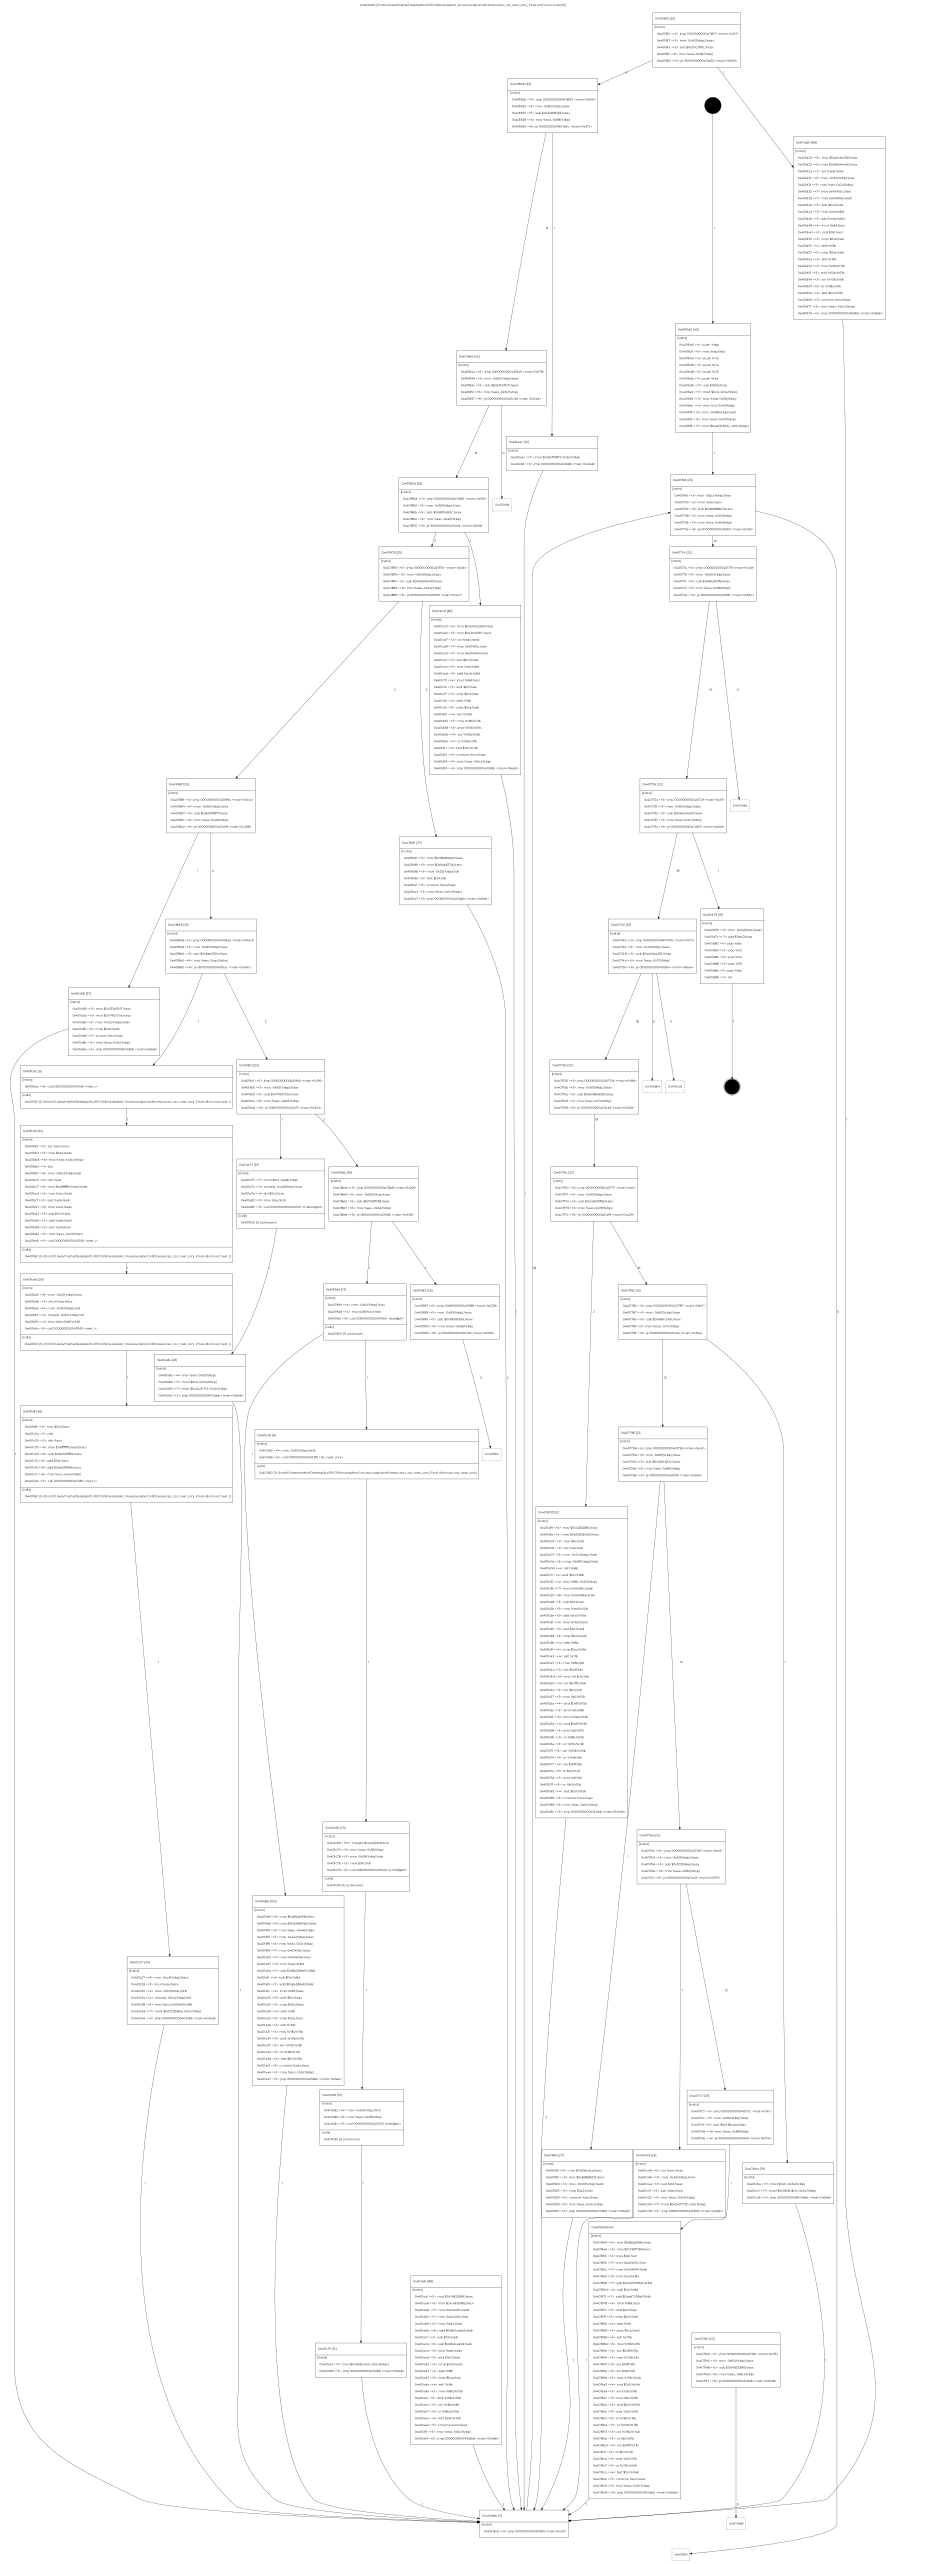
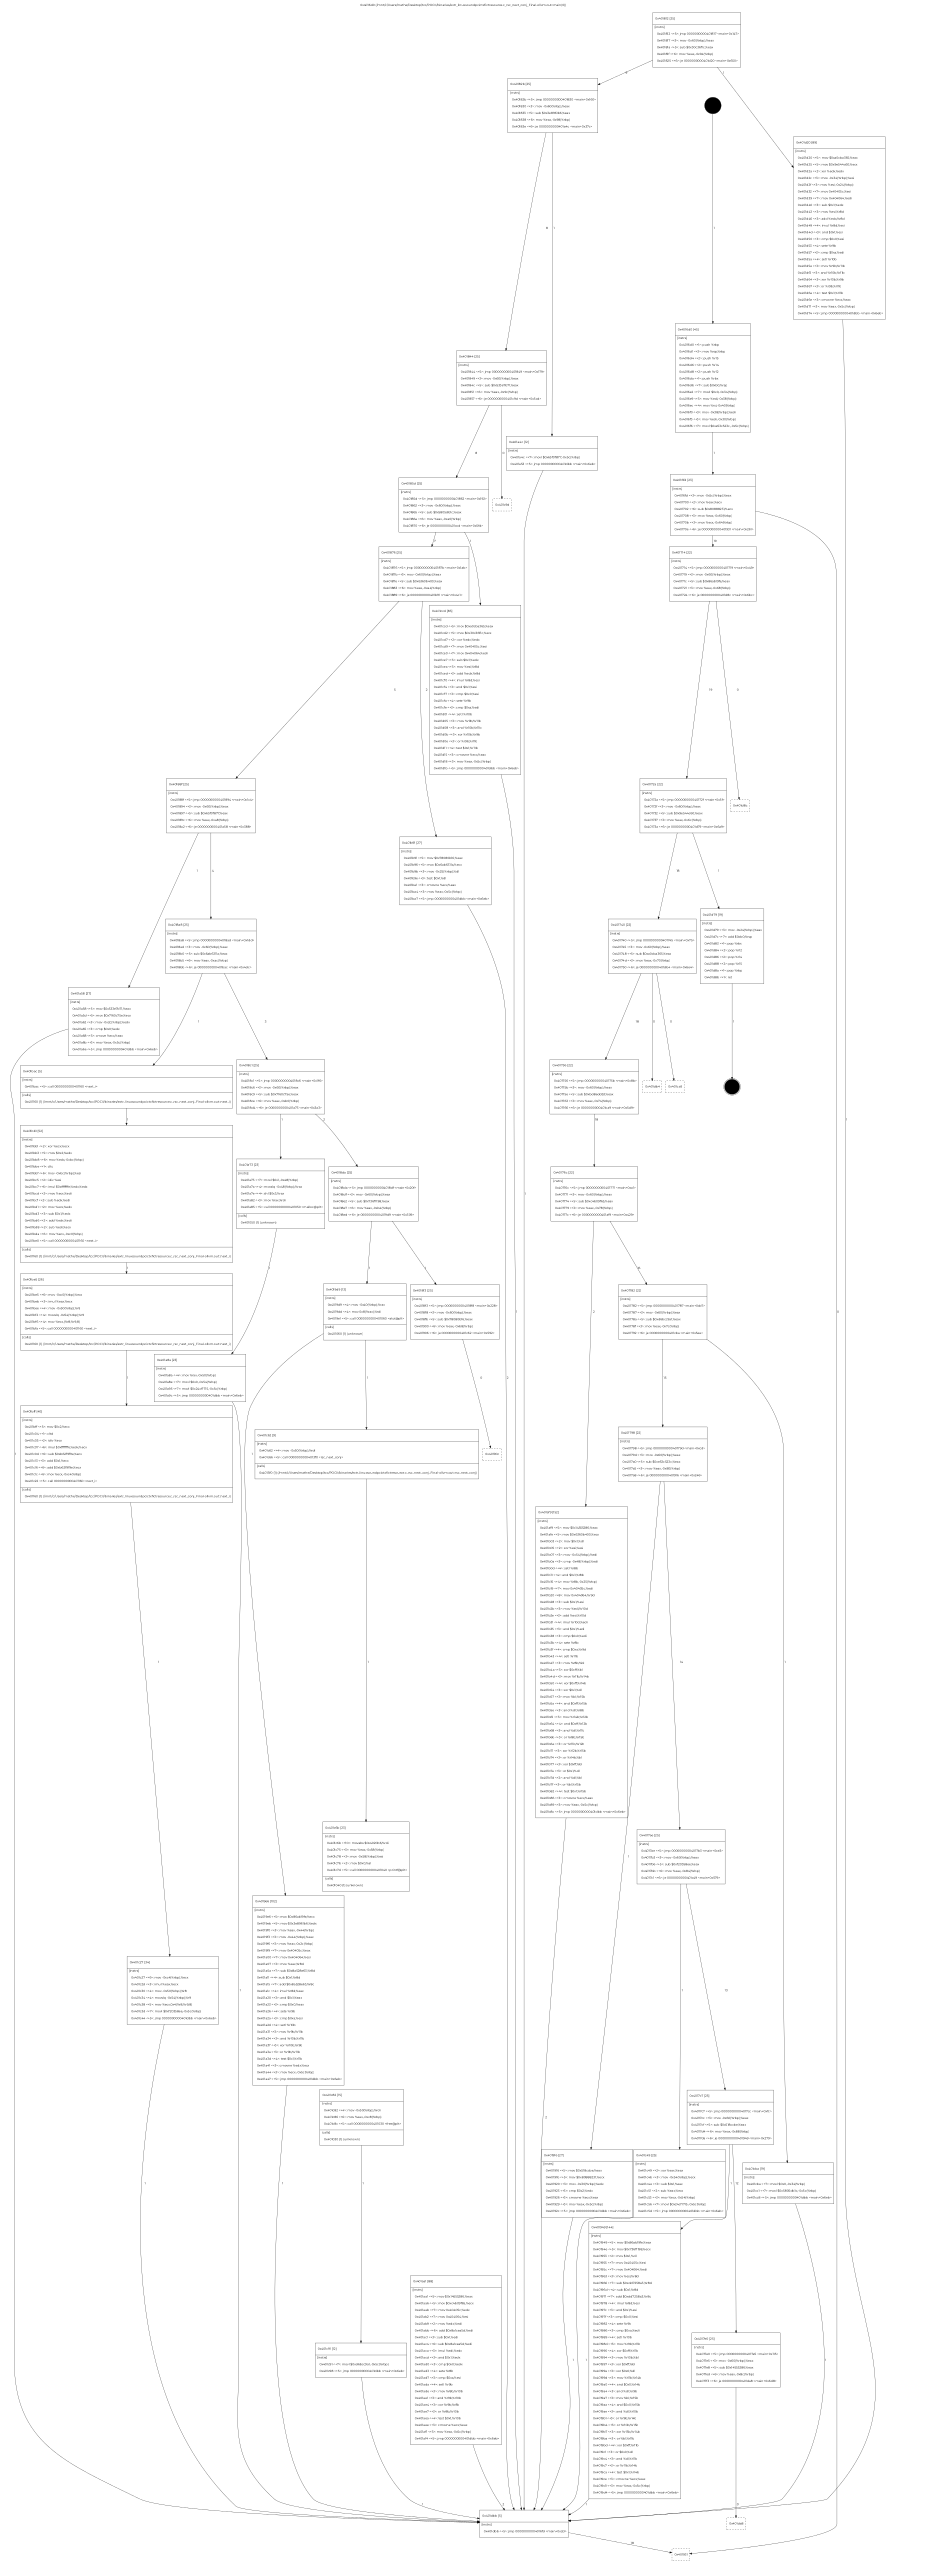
edge "0x401dbb [5]" -> "0x4016fd [23]": now "0x401dbb [5]" -> "0x401931"
edge "0x401c6b [23]" -> "0x401c82 [15]": removed, label "1"
edge "0x4017c7 [25]" -> "0x4017e0 [25]": added, label "12"
